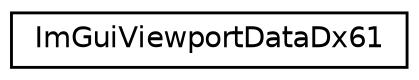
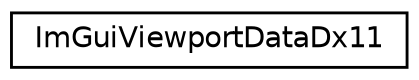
node "ImGuiViewportDataDx61": label "ImGuiViewportDataDx61" -> "ImGuiViewportDataDx11"
